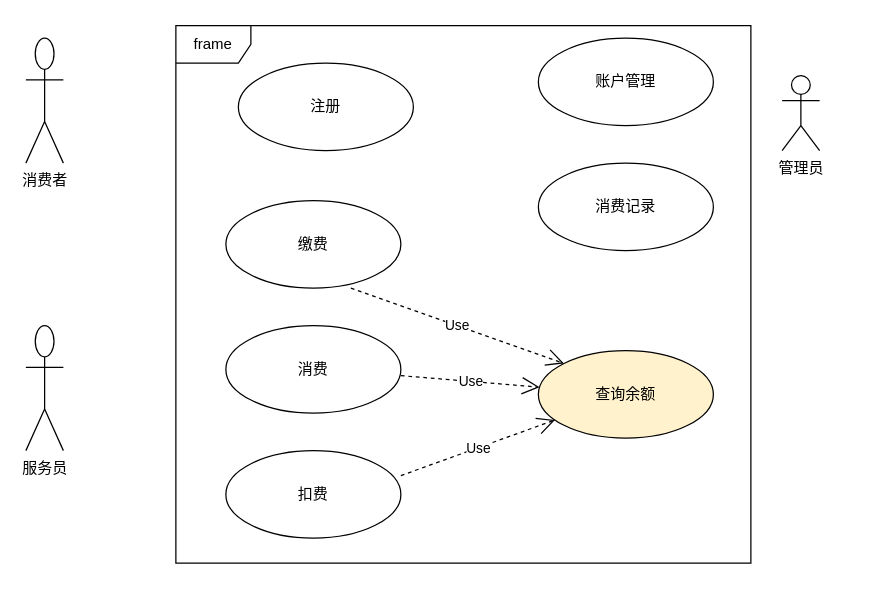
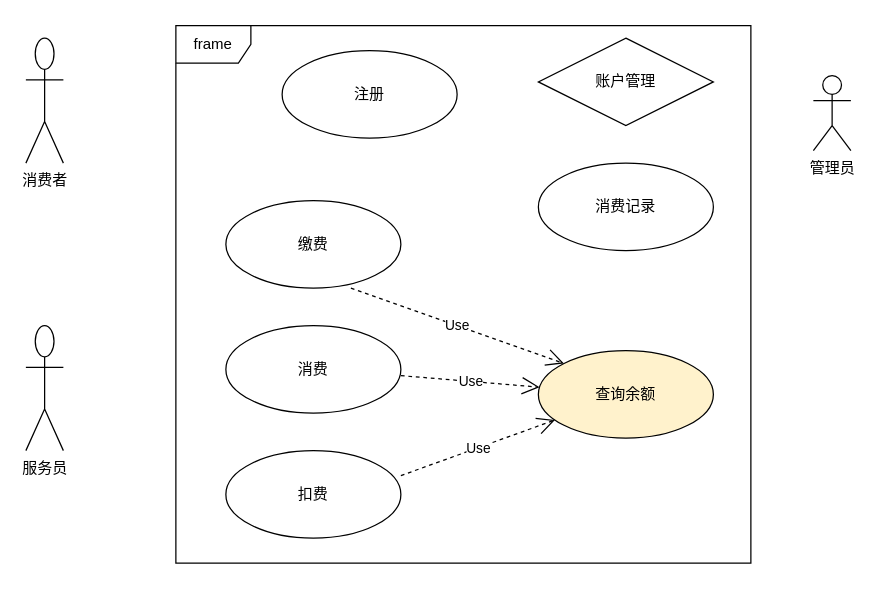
node "账户管理": shape ellipse -> diamond
node "注册": moved (326, 107) -> (369, 94)
node "管理员": moved (801, 113) -> (832, 113)
